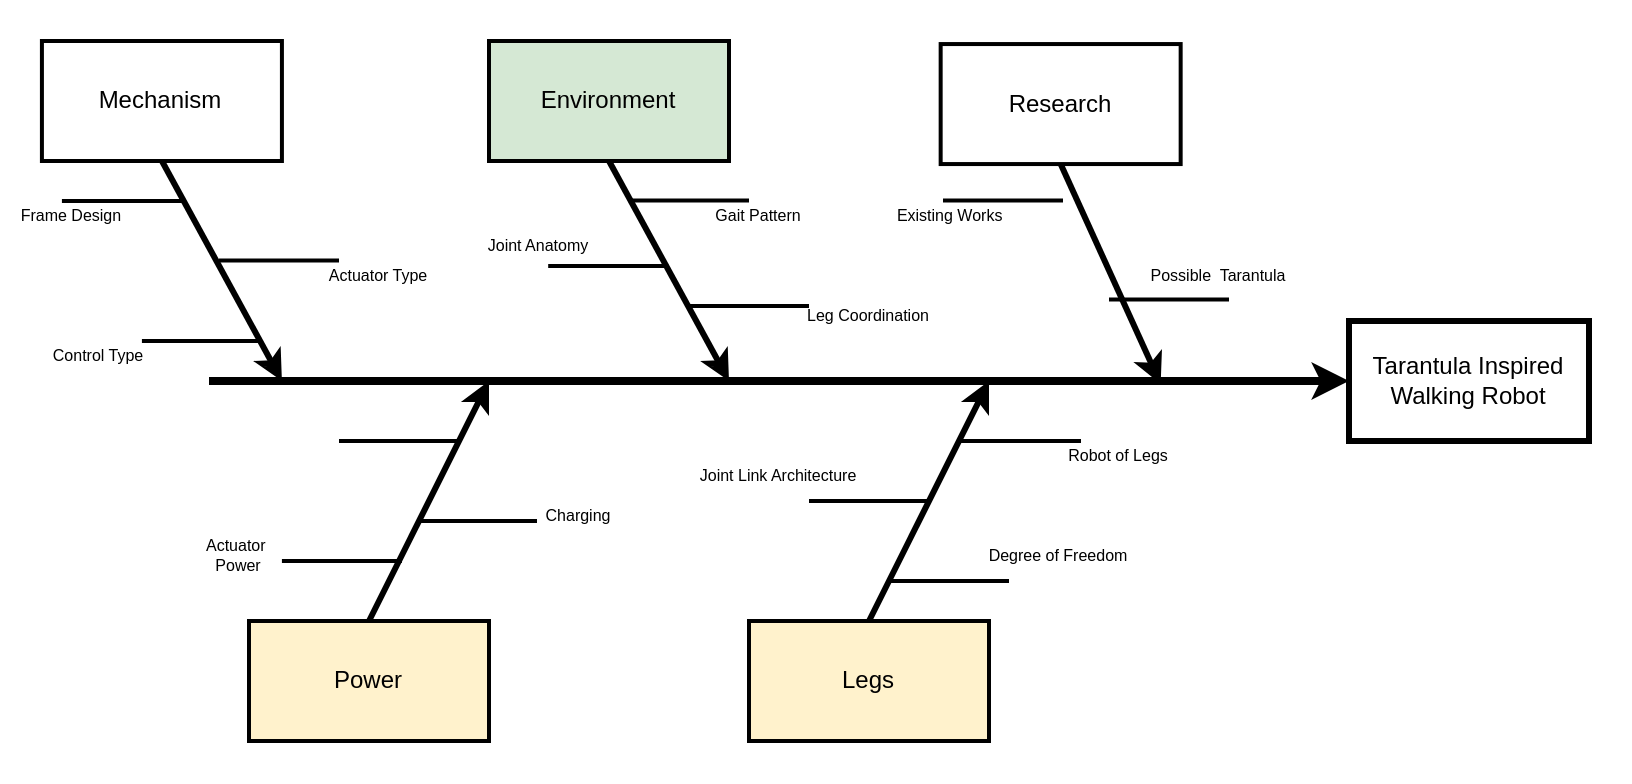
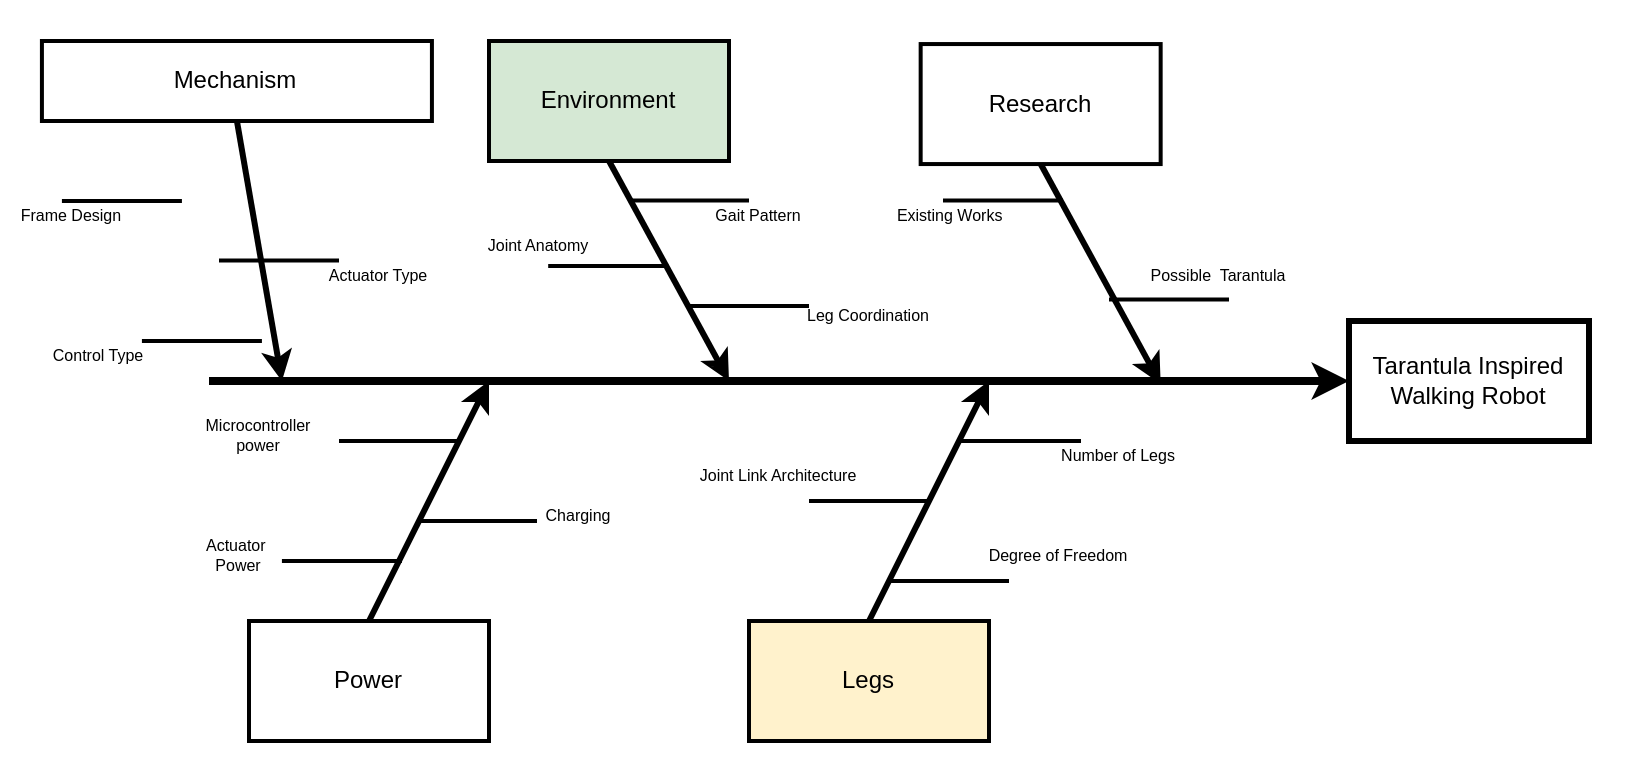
node "Mechanism": size 240x120 -> 390x80
node "Research": moved (1061, 104) -> (1041, 104)
node "Microcontroller power": added
node "Robot of Legs": label "Robot of Legs" -> "Number of Legs"
node "Power": fillcolor #fff2cc -> #ffffff
